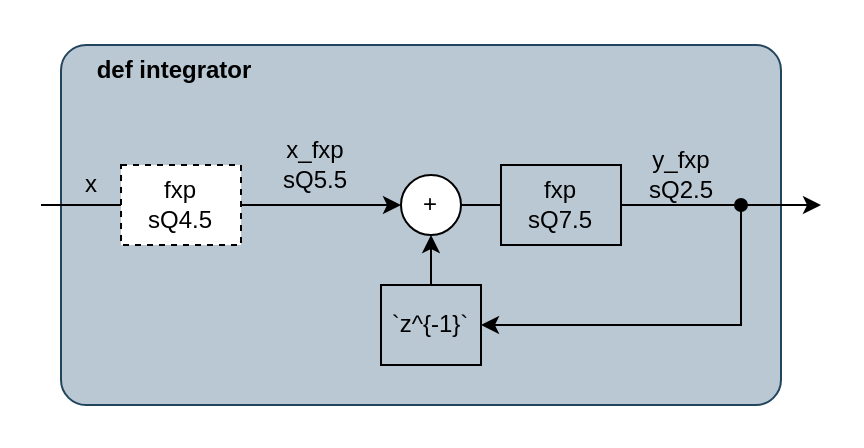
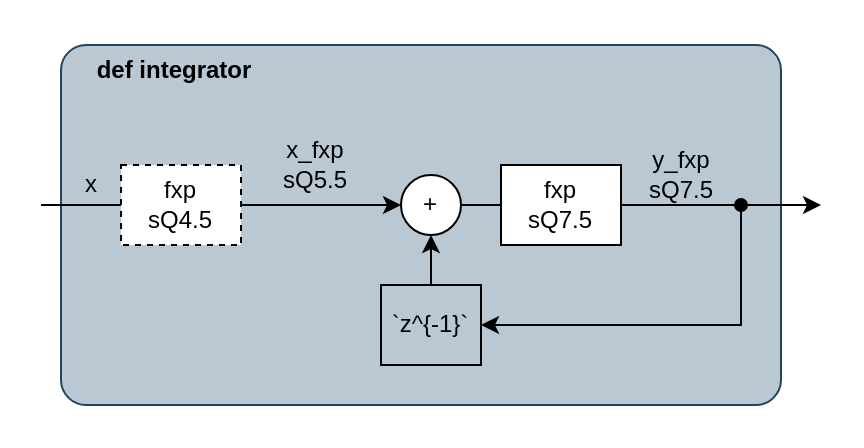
node "y_fxp sQ2.5": label "y_fxp sQ2.5" -> "y_fxp sQ7.5"
node "fxp sQ7.5": fillcolor #bac8d3 -> #ffffff
